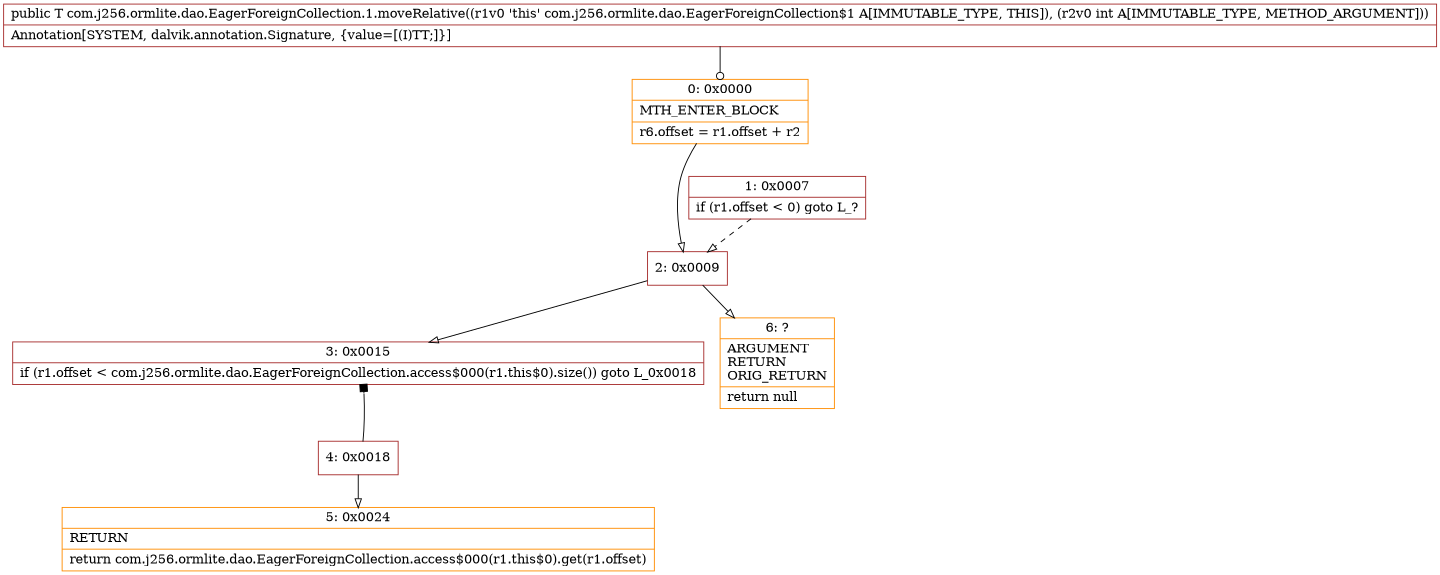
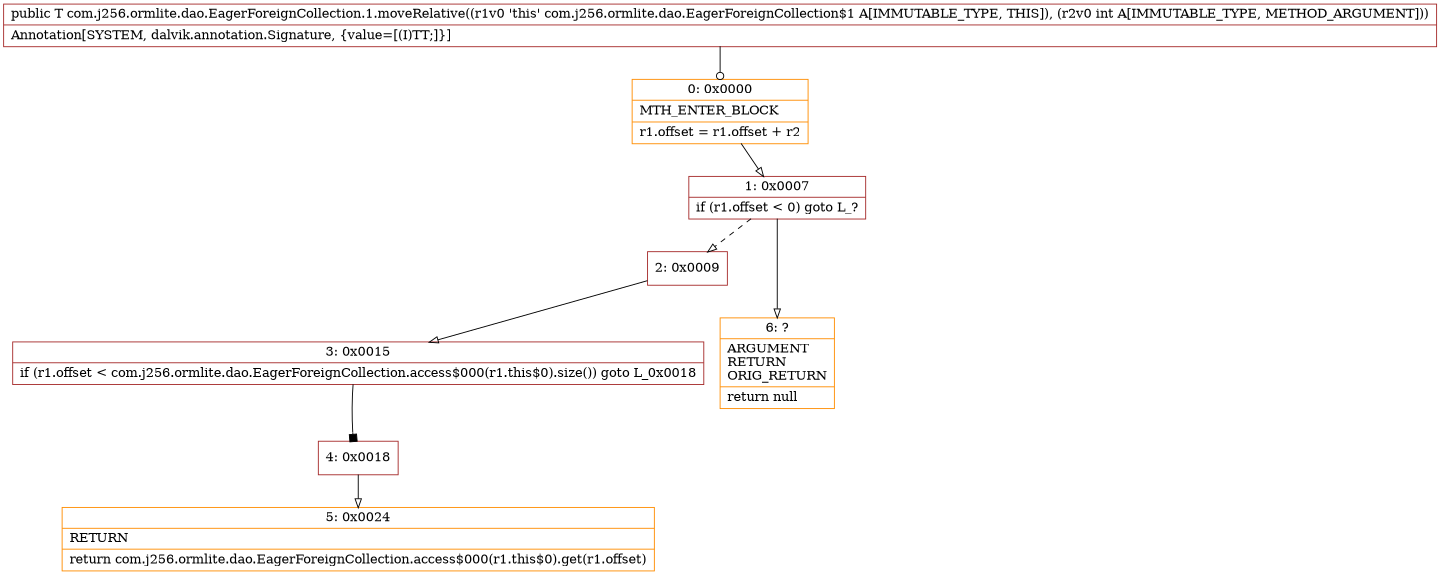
node "0: 0x0000": text "r6.offset = r1.offset + r2" -> "r1.offset = r1.offset + r2"
edge "0: 0x0000" -> "2: 0x0009": now "0: 0x0000" -> "1: 0x0007"
edge "2: 0x0009" -> "6: ?": now "1: 0x0007" -> "6: ?"
edge "4: 0x0018" -> "3: 0x0015": reversed
